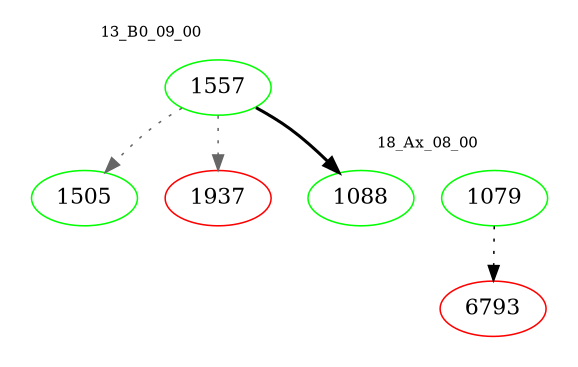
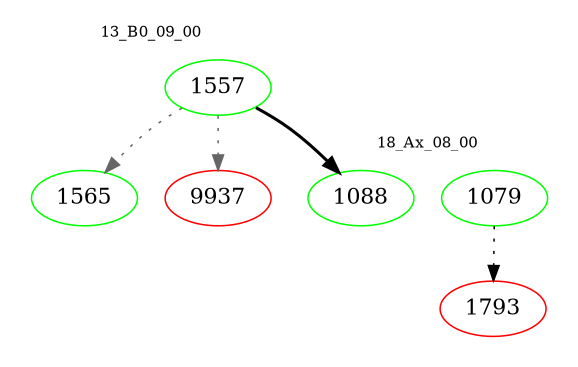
node "1505": label "1505" -> "1565"
node "1937": label "1937" -> "9937"
node "6793": label "6793" -> "1793"
